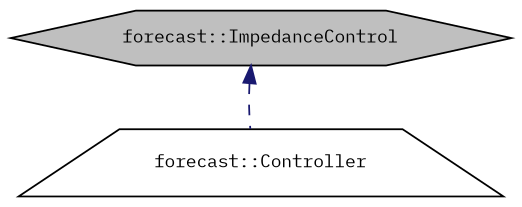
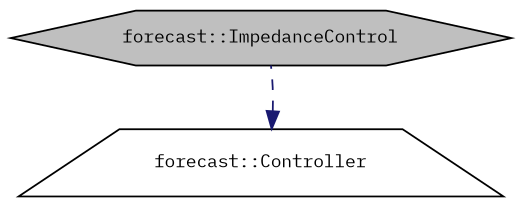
edge "forecast::Controller" -> "forecast::ImpedanceControl": reversed
